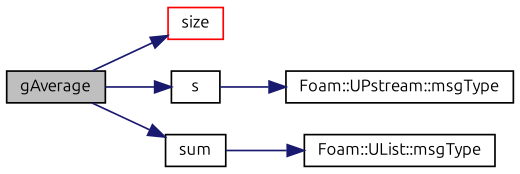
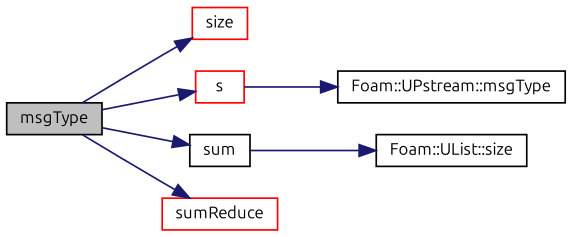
node "gAverage": label "gAverage" -> "msgType"
node "s": color black -> red
node "Foam::UList::msgType": label "Foam::UList::msgType" -> "Foam::UList::size"
node "sumReduce": added
